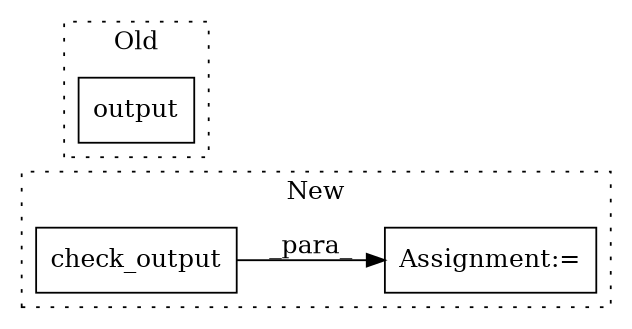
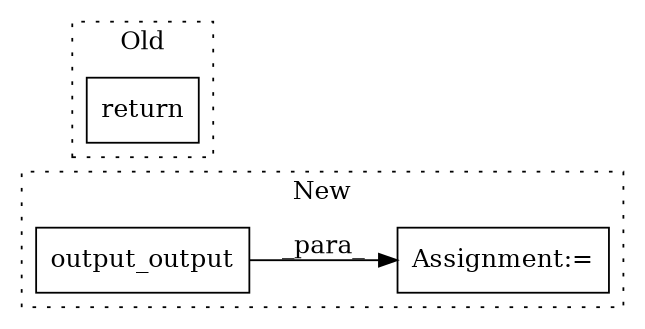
node "output": label "output" -> "return"
node "check_output": label "check_output" -> "output_output"
